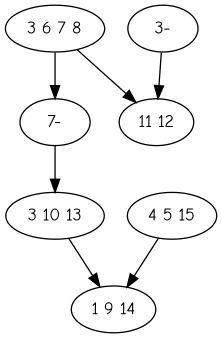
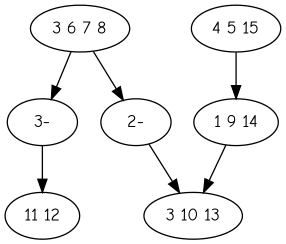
edge "3 6 7 8" -> "11 12": now "3 6 7 8" -> "3-"
node "7-": label "7-" -> "2-"
edge "3 10 13" -> "1 9 14": reversed
